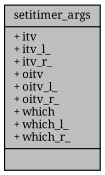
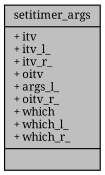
node "setitimer_args": text "+ oitv_l_" -> "+ args_l_"
